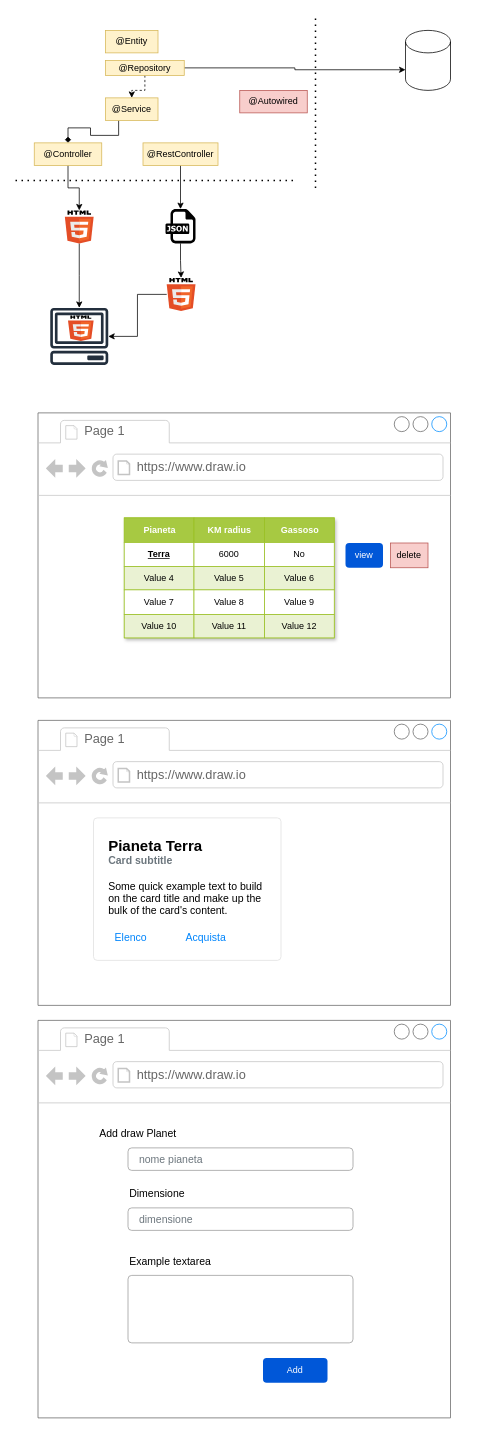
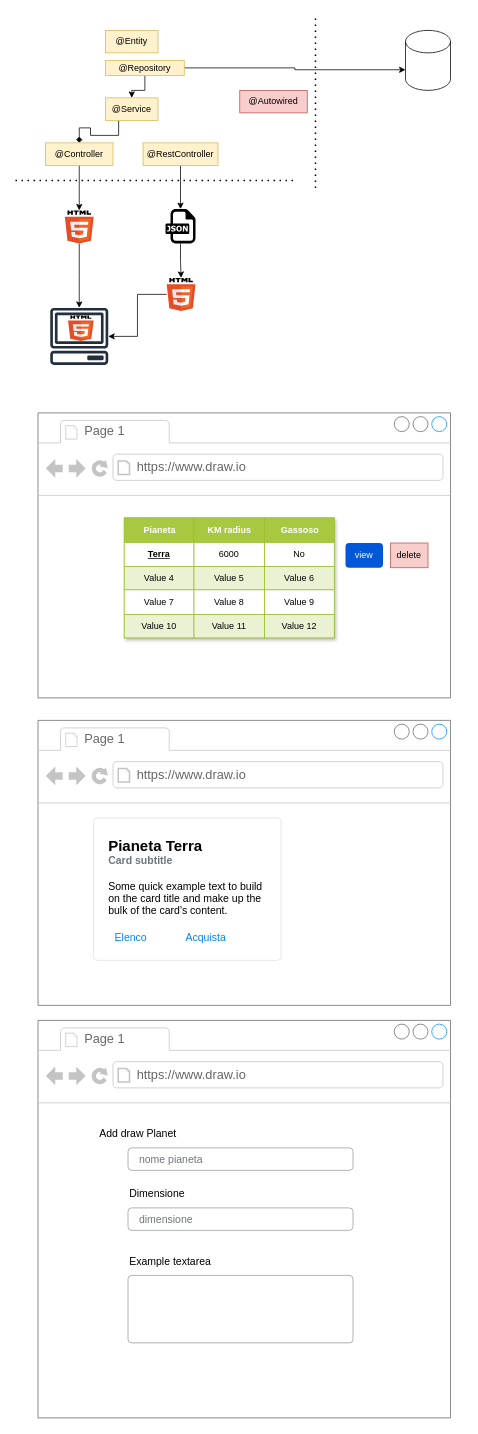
edge "@Repository" -> "@Service": style dashed -> solid
node "@Controller": moved (68, 154) -> (79, 154)
node "Add": removed
